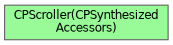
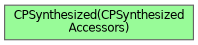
node "CPScroller(CPSynthesized Accessors)": label "CPScroller(CPSynthesized Accessors)" -> "CPSynthesized(CPSynthesized Accessors)"
